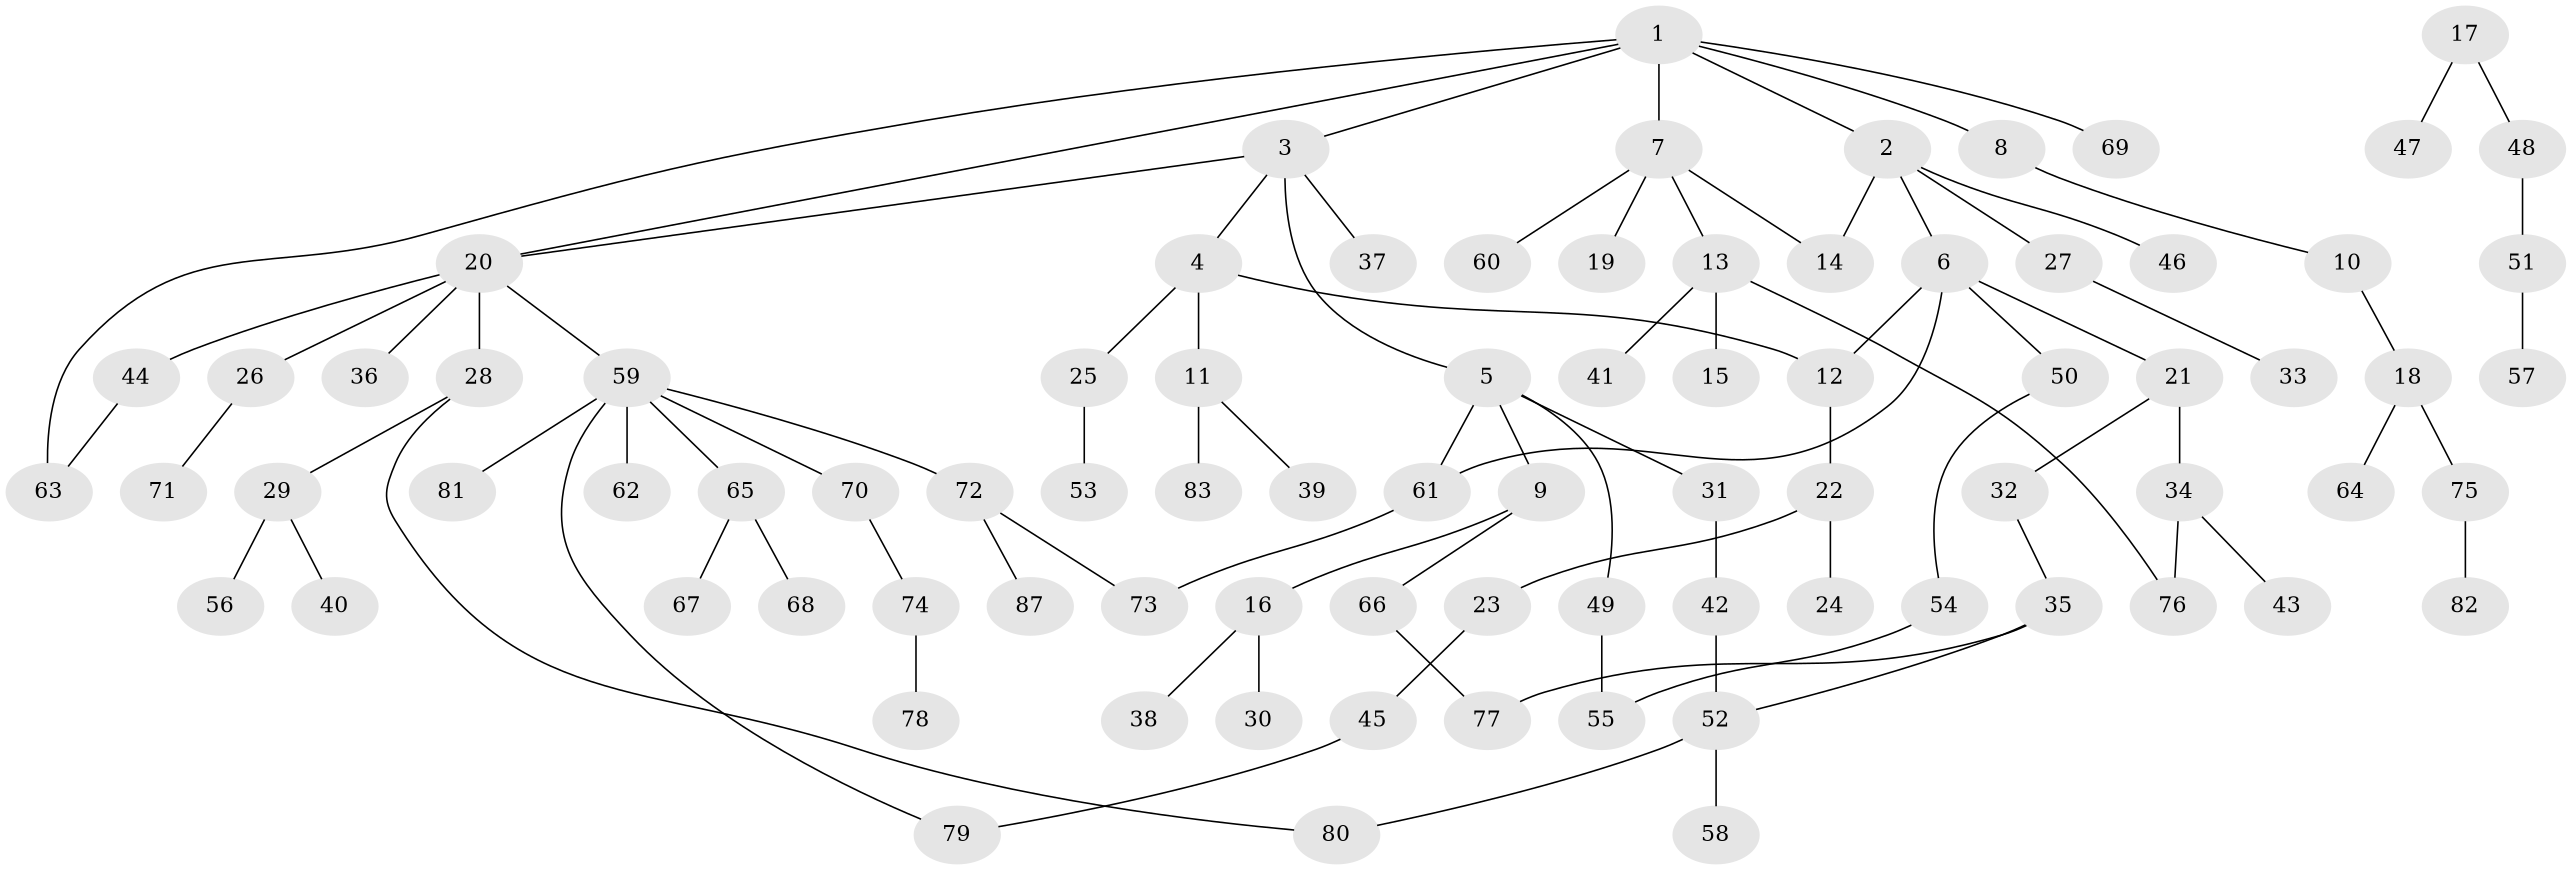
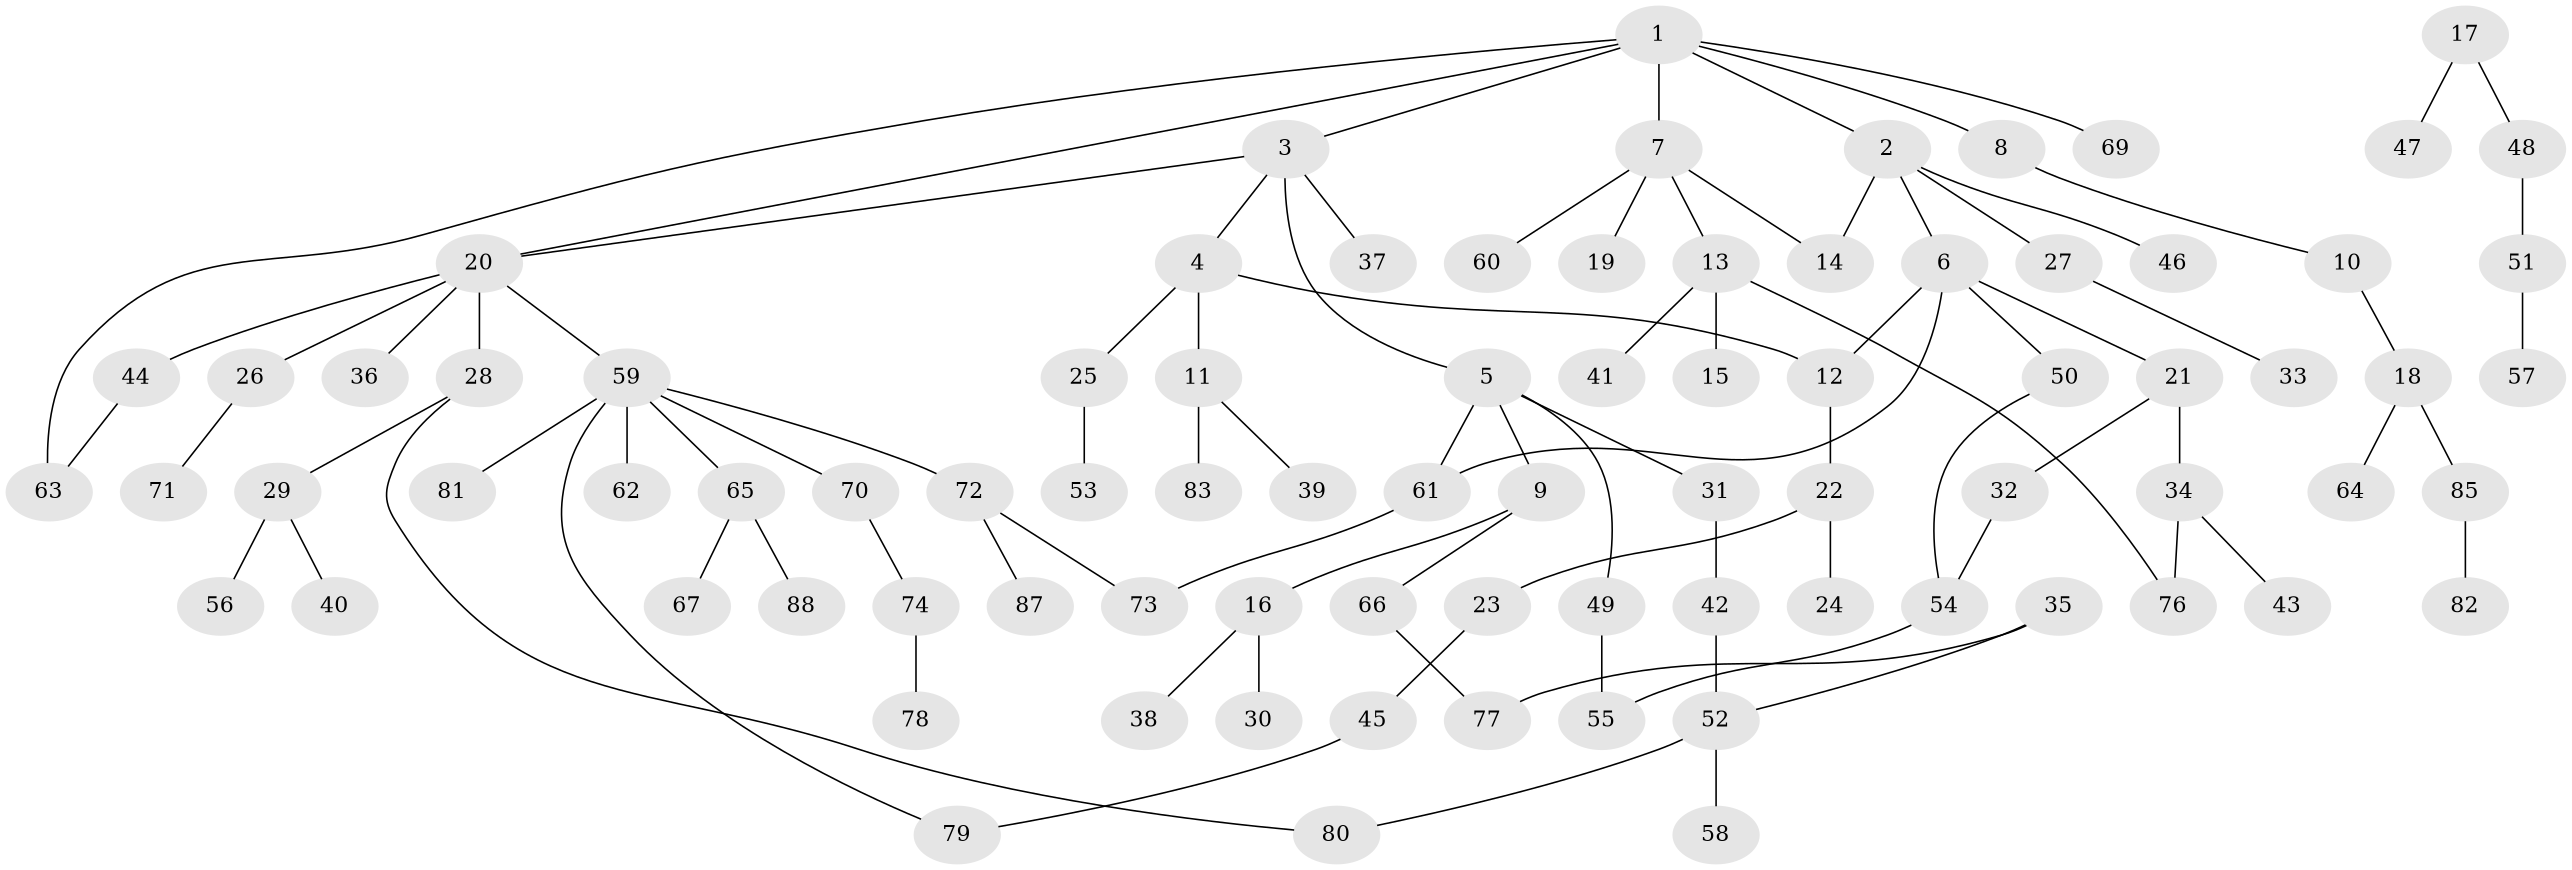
node "75": label "75" -> "85"
edge "32" -- "35": now "32" -- "54"
node "68": label "68" -> "88"
